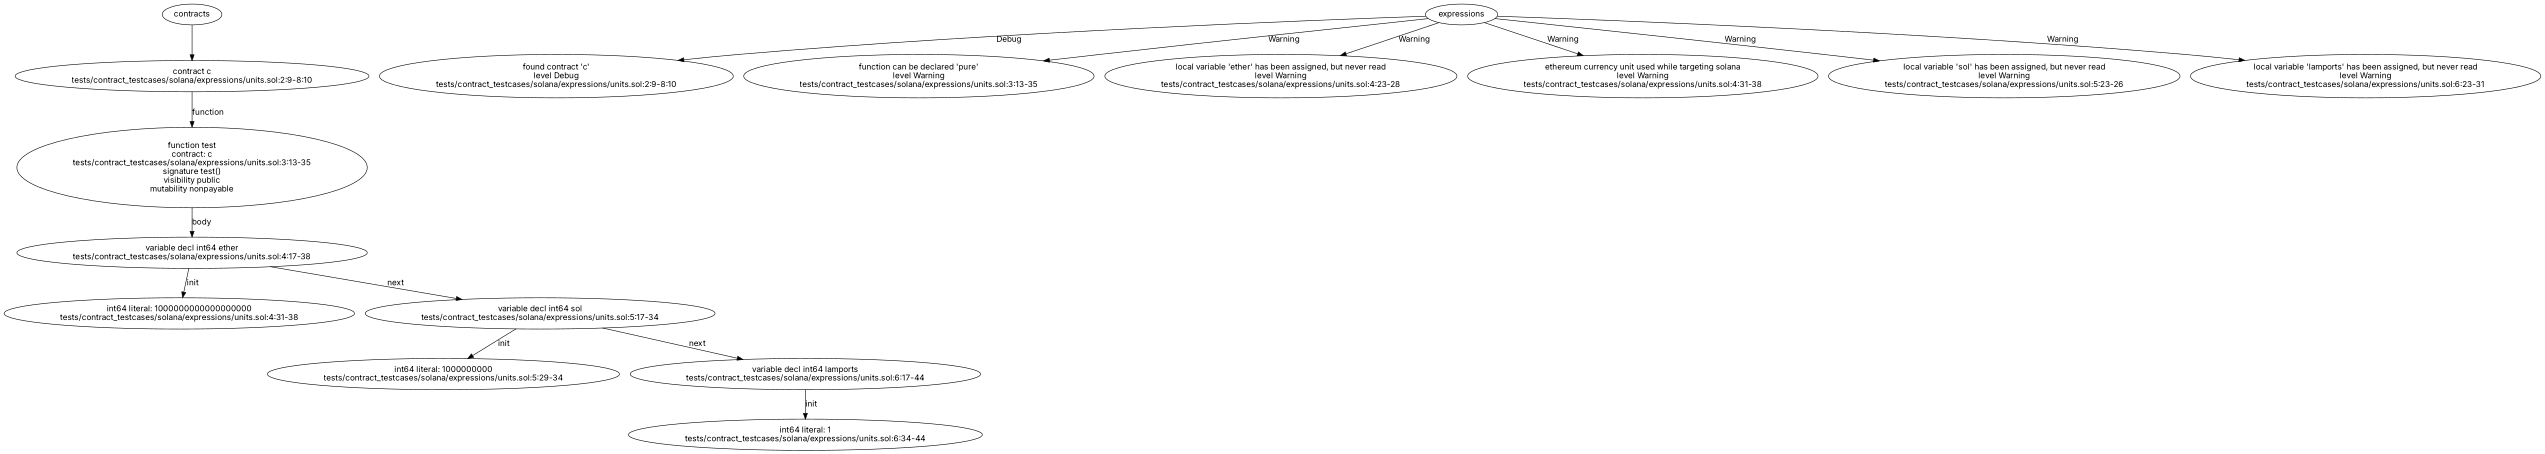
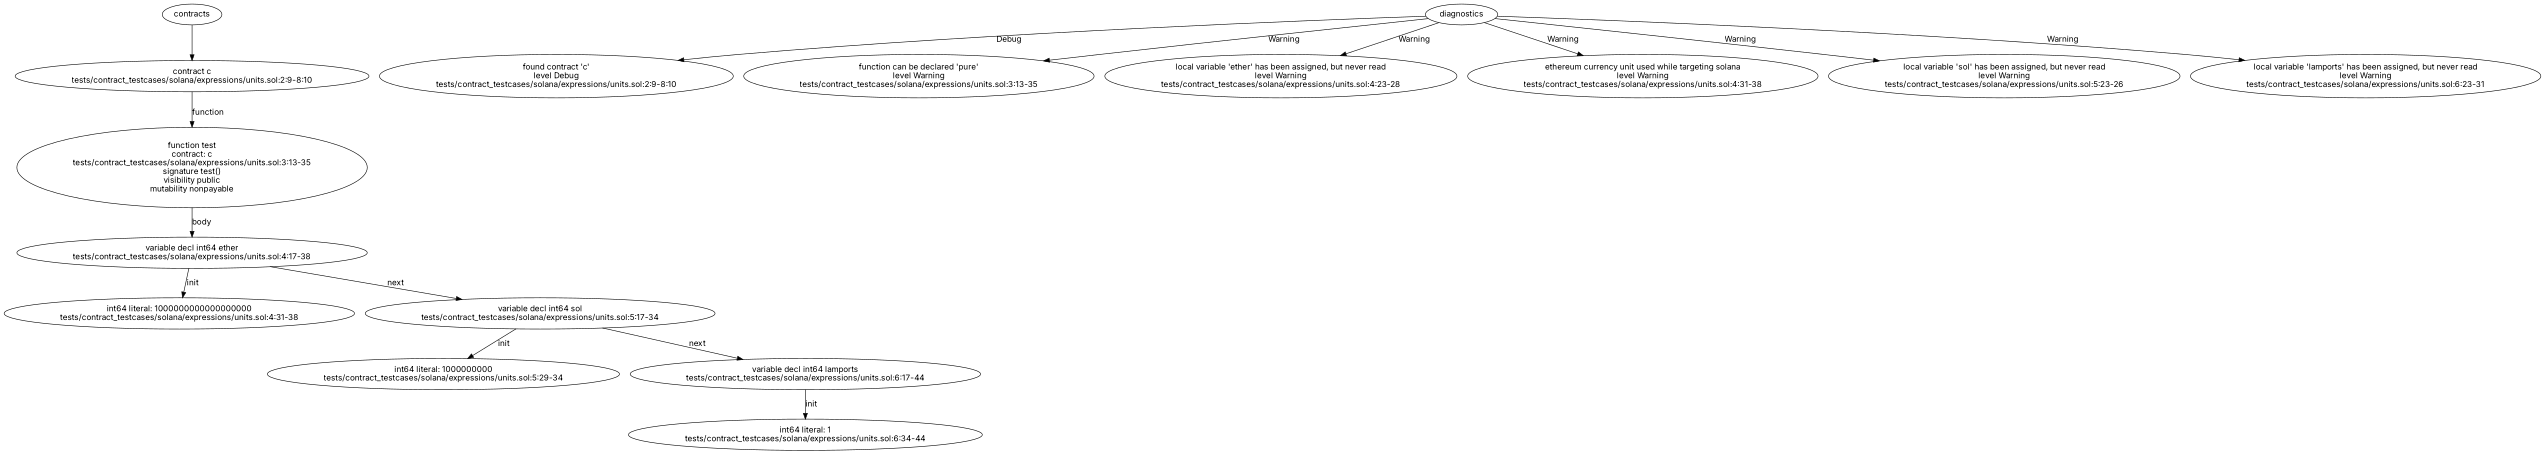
node "expressions": label "expressions" -> "diagnostics"
